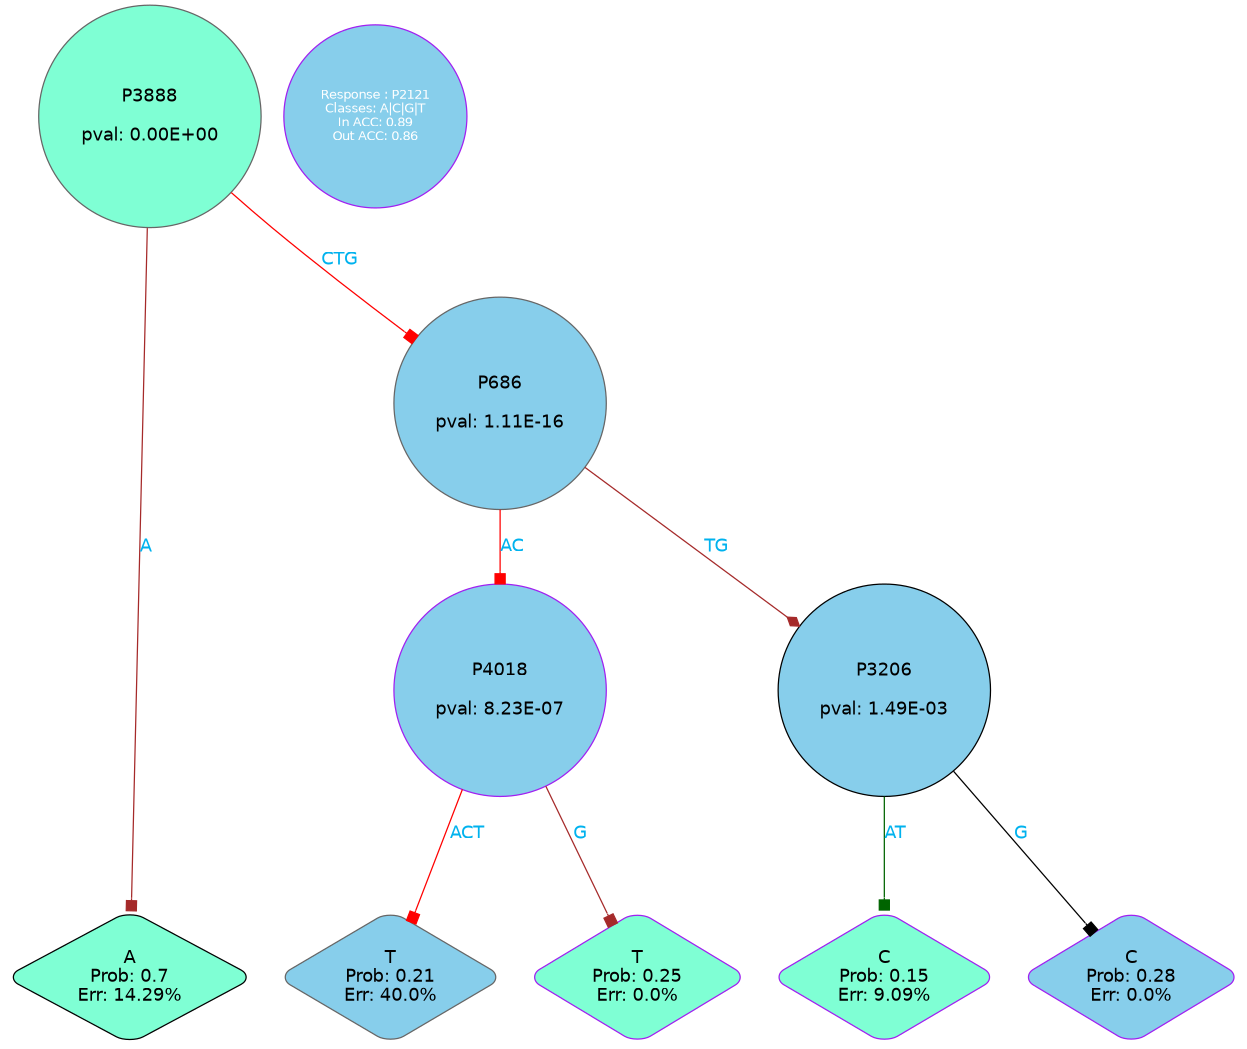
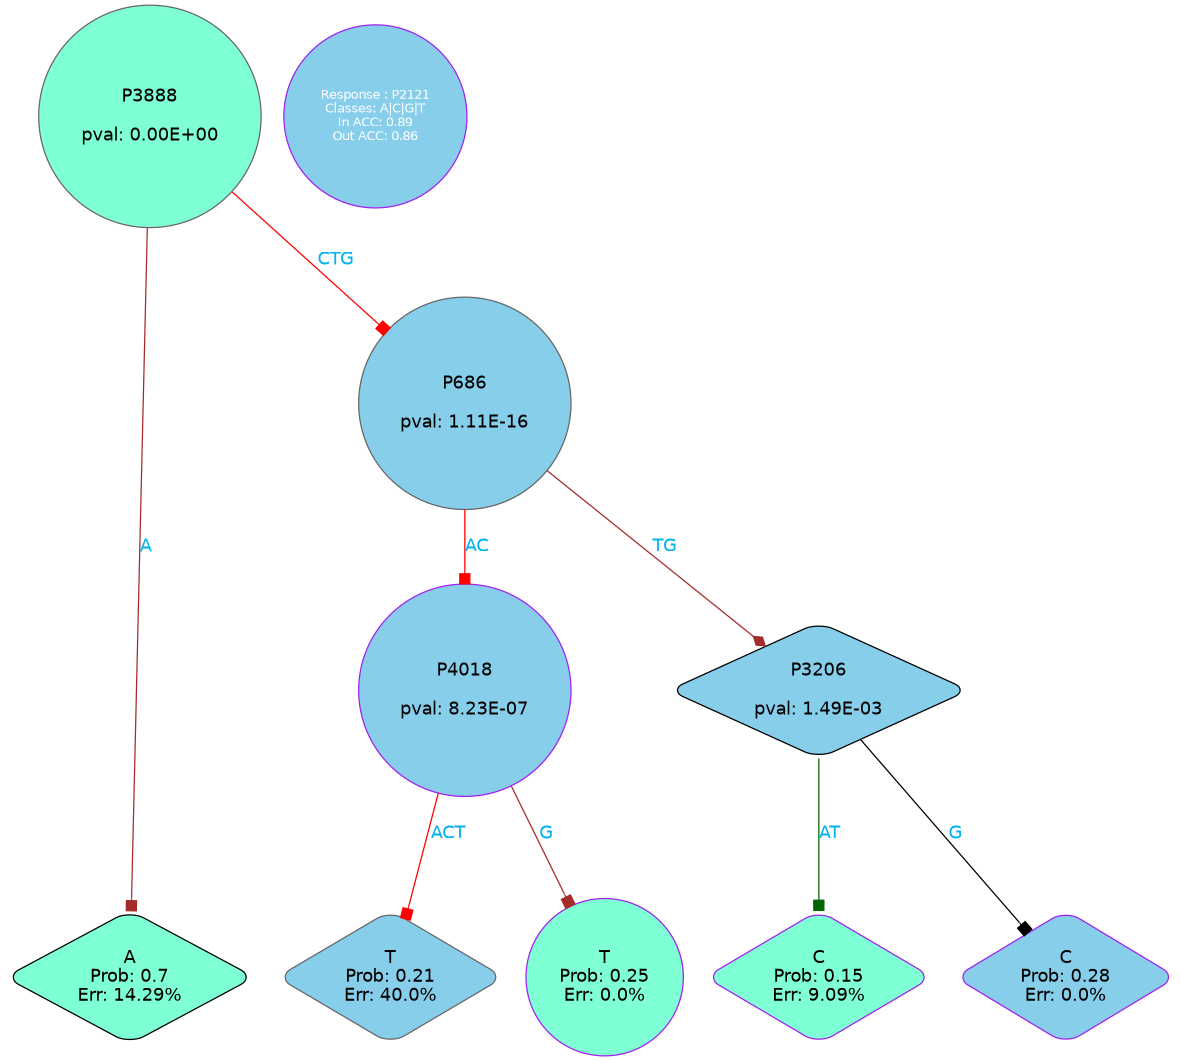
node "P3206 pval: 1.49E-03": shape circle -> diamond
node "T Prob: 0.25 Err: 0.0%": shape diamond -> circle
